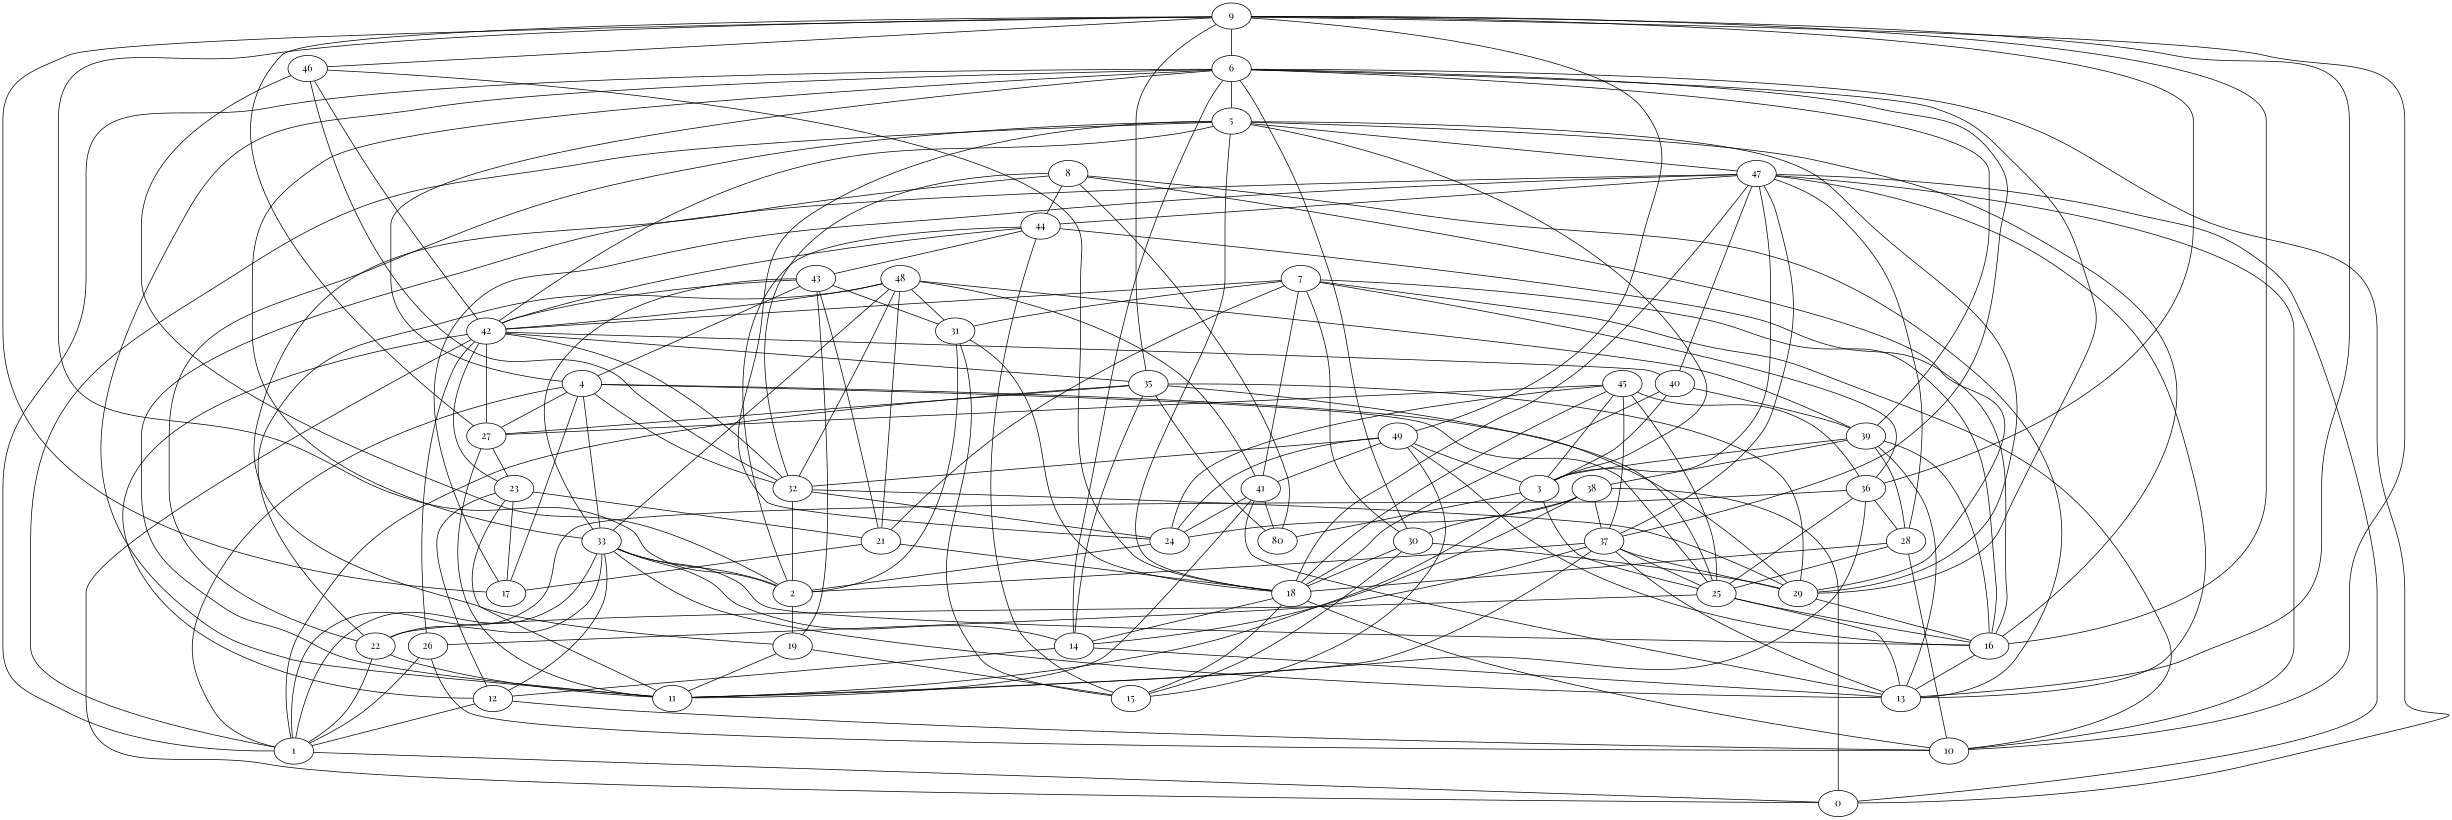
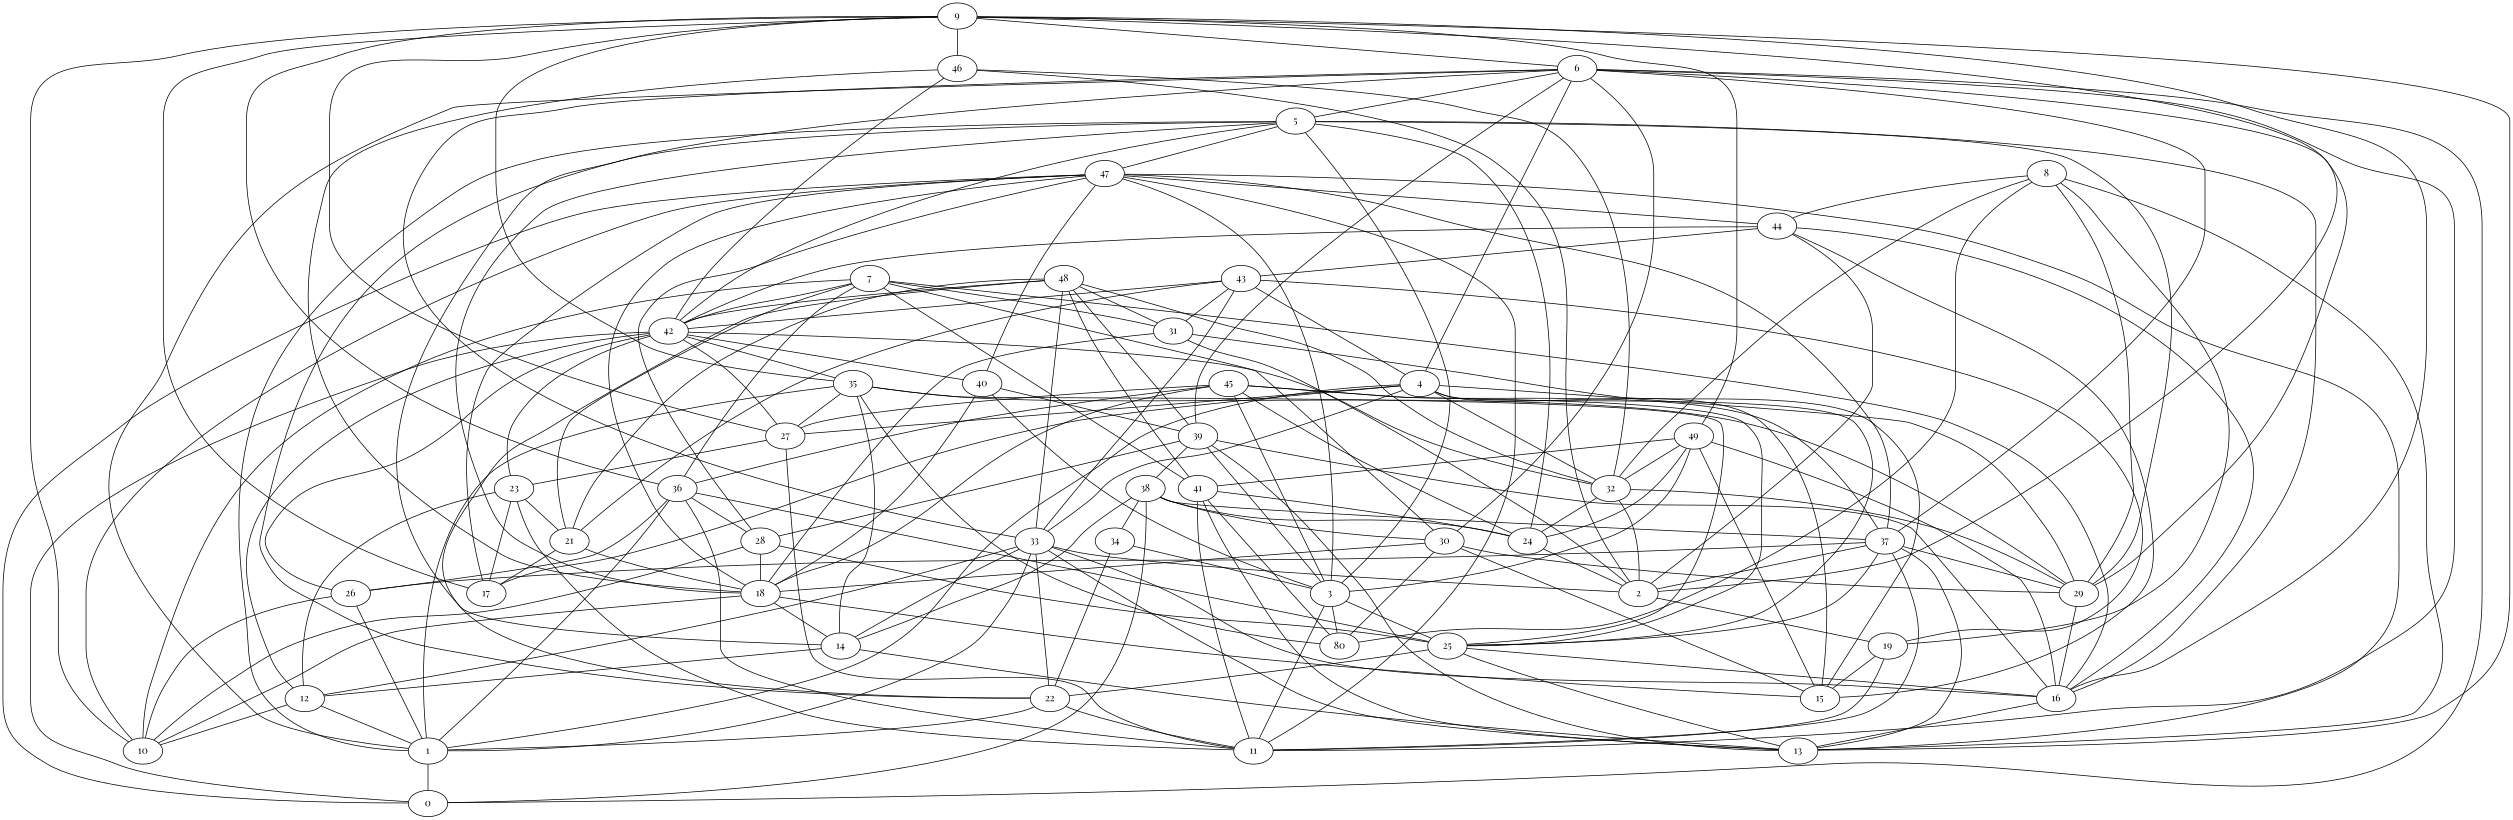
edge "4" -- "15": added
node "34": added
edge "36" -- "26": added
edge "30" -- "80": added
